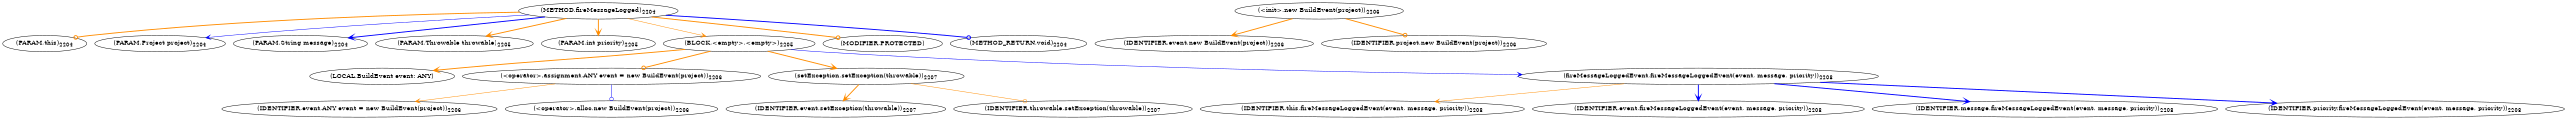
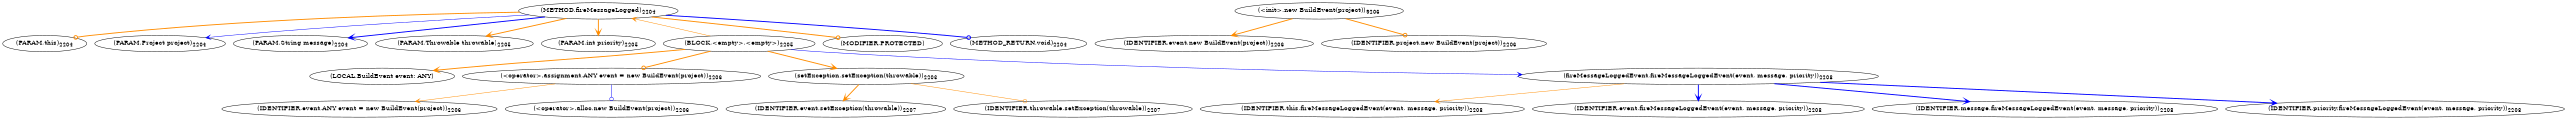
node "(<init>,new BuildEvent(project))": text "2206" -> "9206"
edge "(METHOD,fireMessageLogged)" -> "(BLOCK,<empty>,<empty>)": reversed
node "(setException,setException(throwable))": text "2207" -> "2203"
